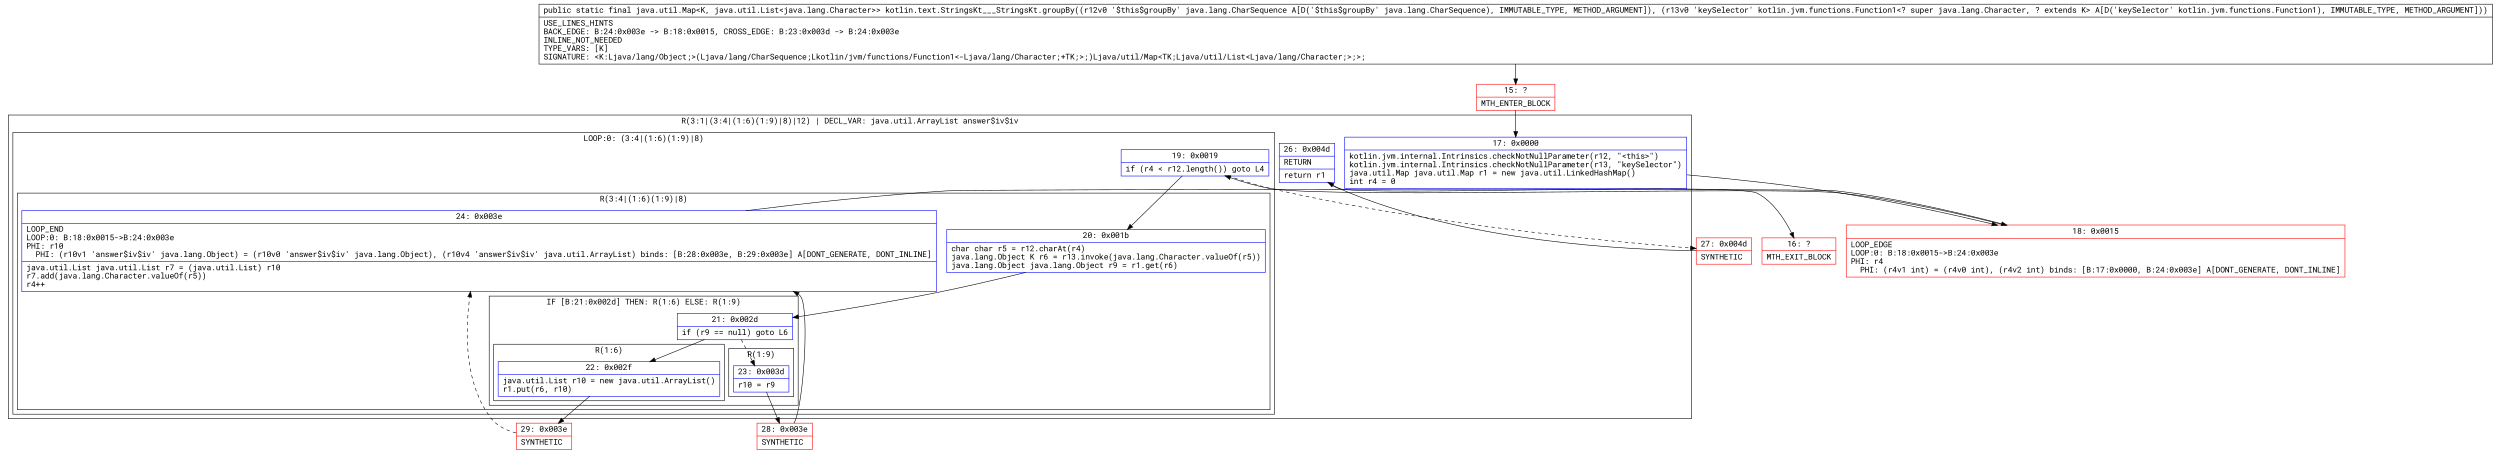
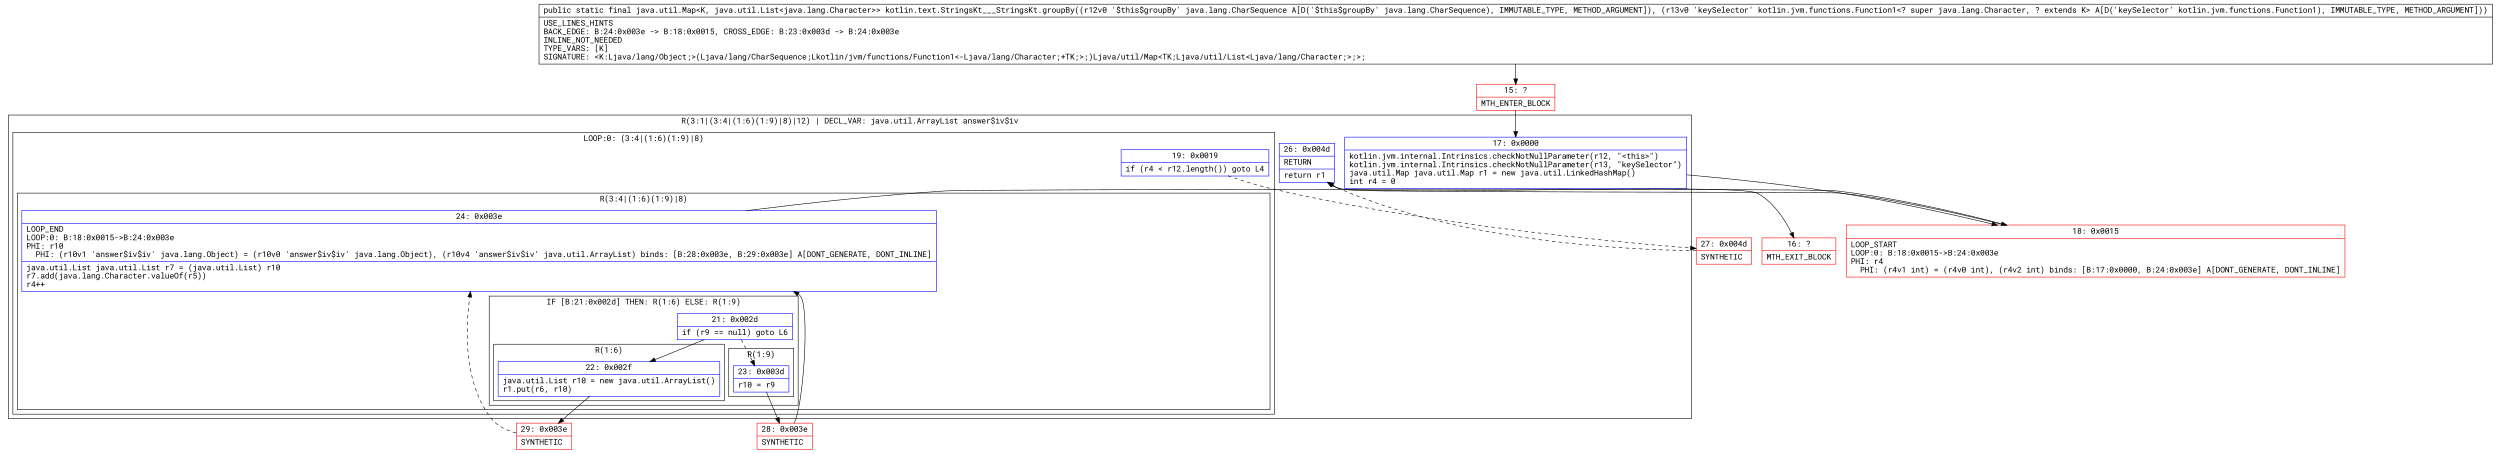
edge "18: 0x0015" -> "19: 0x0019": now "18: 0x0015" -> "26: 0x004d"
edge "27: 0x004d" -> "26: 0x004d": style solid -> dashed
node "18: 0x0015": text "LOOP_EDGE" -> "LOOP_START"
node "20: 0x001b": removed
